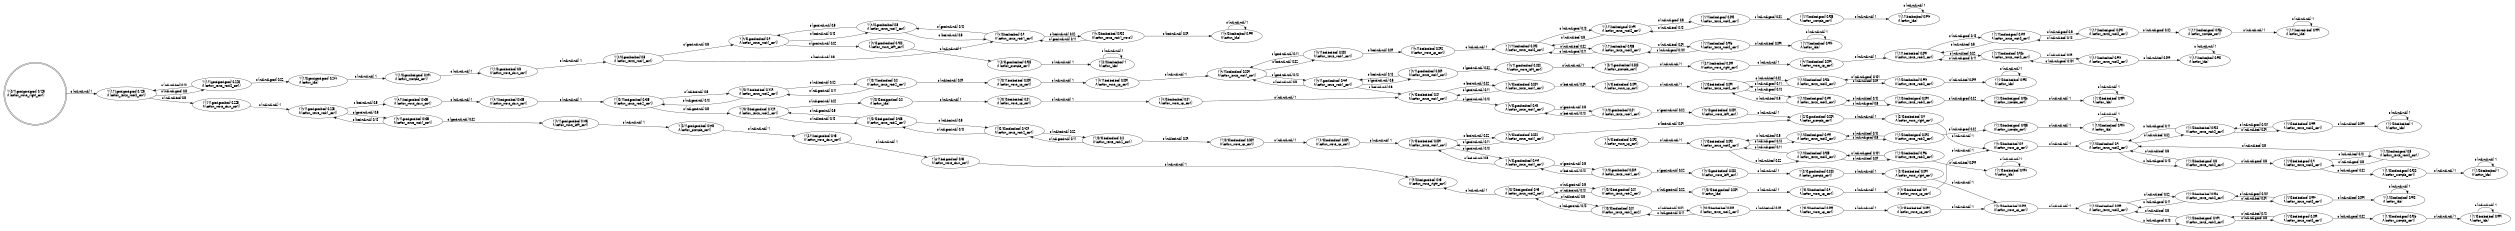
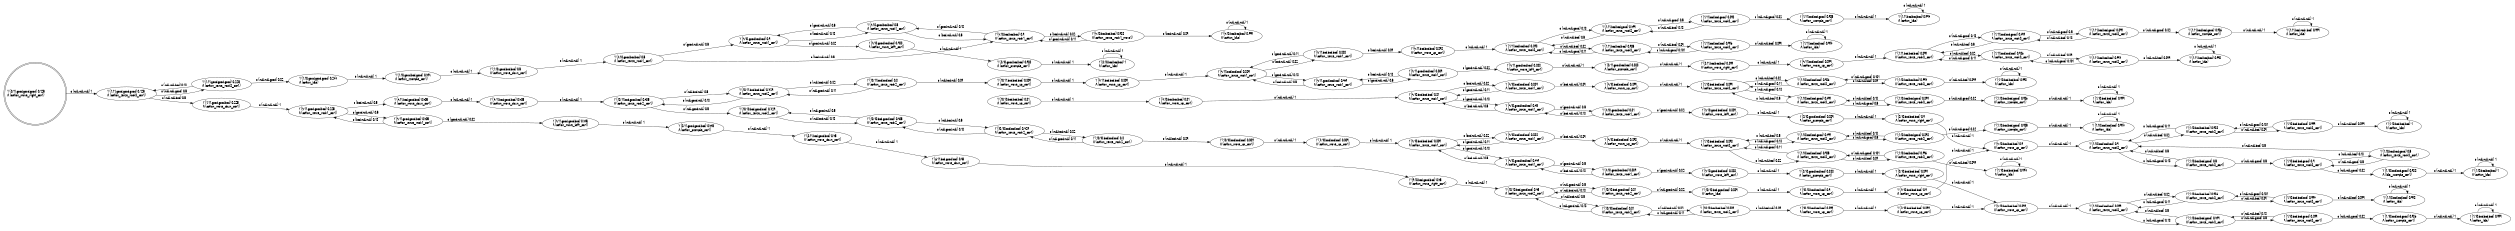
edge "Y (4,11,good,bad,bad) 0.449 A (action_sense_rock1_car1)" -> "Y (4,10,bad,bad,bad) 0.81 A (action_sense_rock1_car1)": now "Y (4,10,good,bad,bad) 0.45 A (action_sense_rock1_car1)" -> "Y (4,10,bad,bad,bad) 0.81 A (action_sense_rock1_car1)"
node "Y (10,10,bad,good,bad) 0.8 A (action_idle)": removed
edge "Y (4,10,bad,bad,bad) 0.888 A (action_sense_rock1_car1)" -> "Y (3,10,good,bad,bad) 0.889 A (action_psample_car1)": now "Y (4,10,bad,bad,bad) 0.888 A (action_sense_rock1_car1)" -> "Y (4,10,bad,bad,bad) 0.898 A (action_move_up_car1)"
node "Y (1,10,bad,bad,good) 0.988 A (action_ssample_car1)": label "Y (1,10,bad,bad,good) 0.988 A (action_ssample_car1)" -> "Y (1,10,bad,bad,good) 0.988 A (idle_ssample_car1)"
edge "Y (10,10,bad,good,bad) 0.45 A (action_sense_rock2_car1)" -> "Y (9,10,bad,good,bad) 0.45 A (action_move_right_car1)": reversed
node "Y (10,10,bad,bad,bad) 0.81 A (action_sense_rock2_car2)": label "Y (10,10,bad,bad,bad) 0.81 A (action_sense_rock2_car2)" -> "Y (10,10,bad,bad,bad) 0.81 A (action_sense_rock2_car1)"
